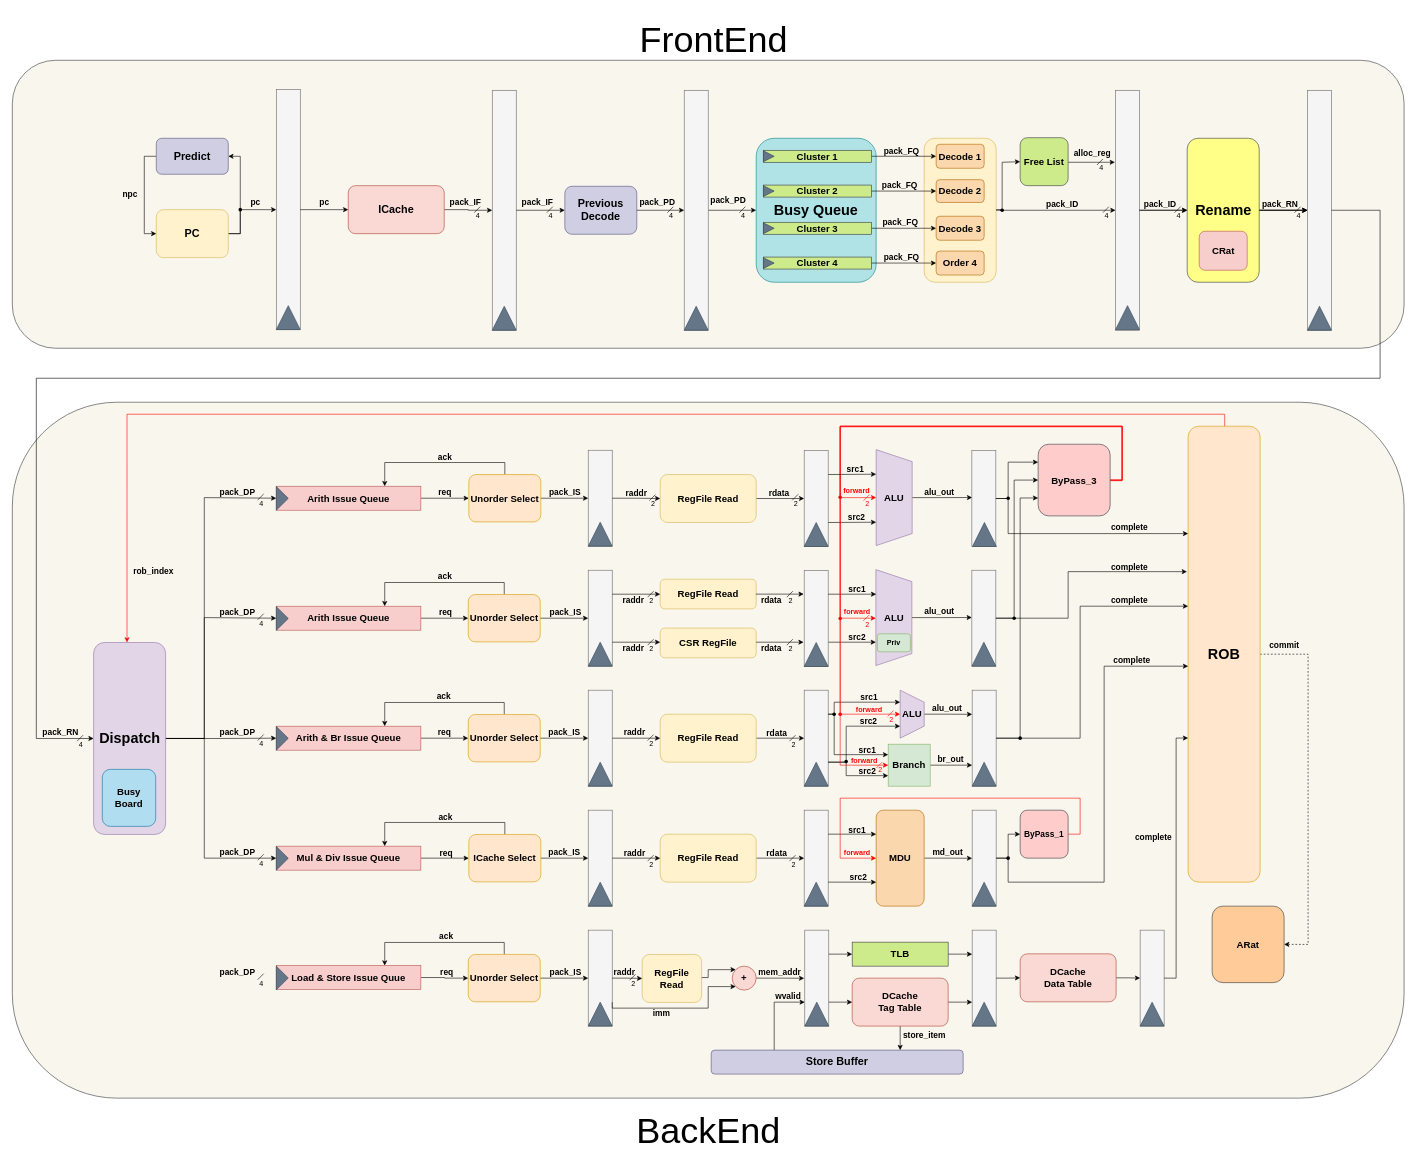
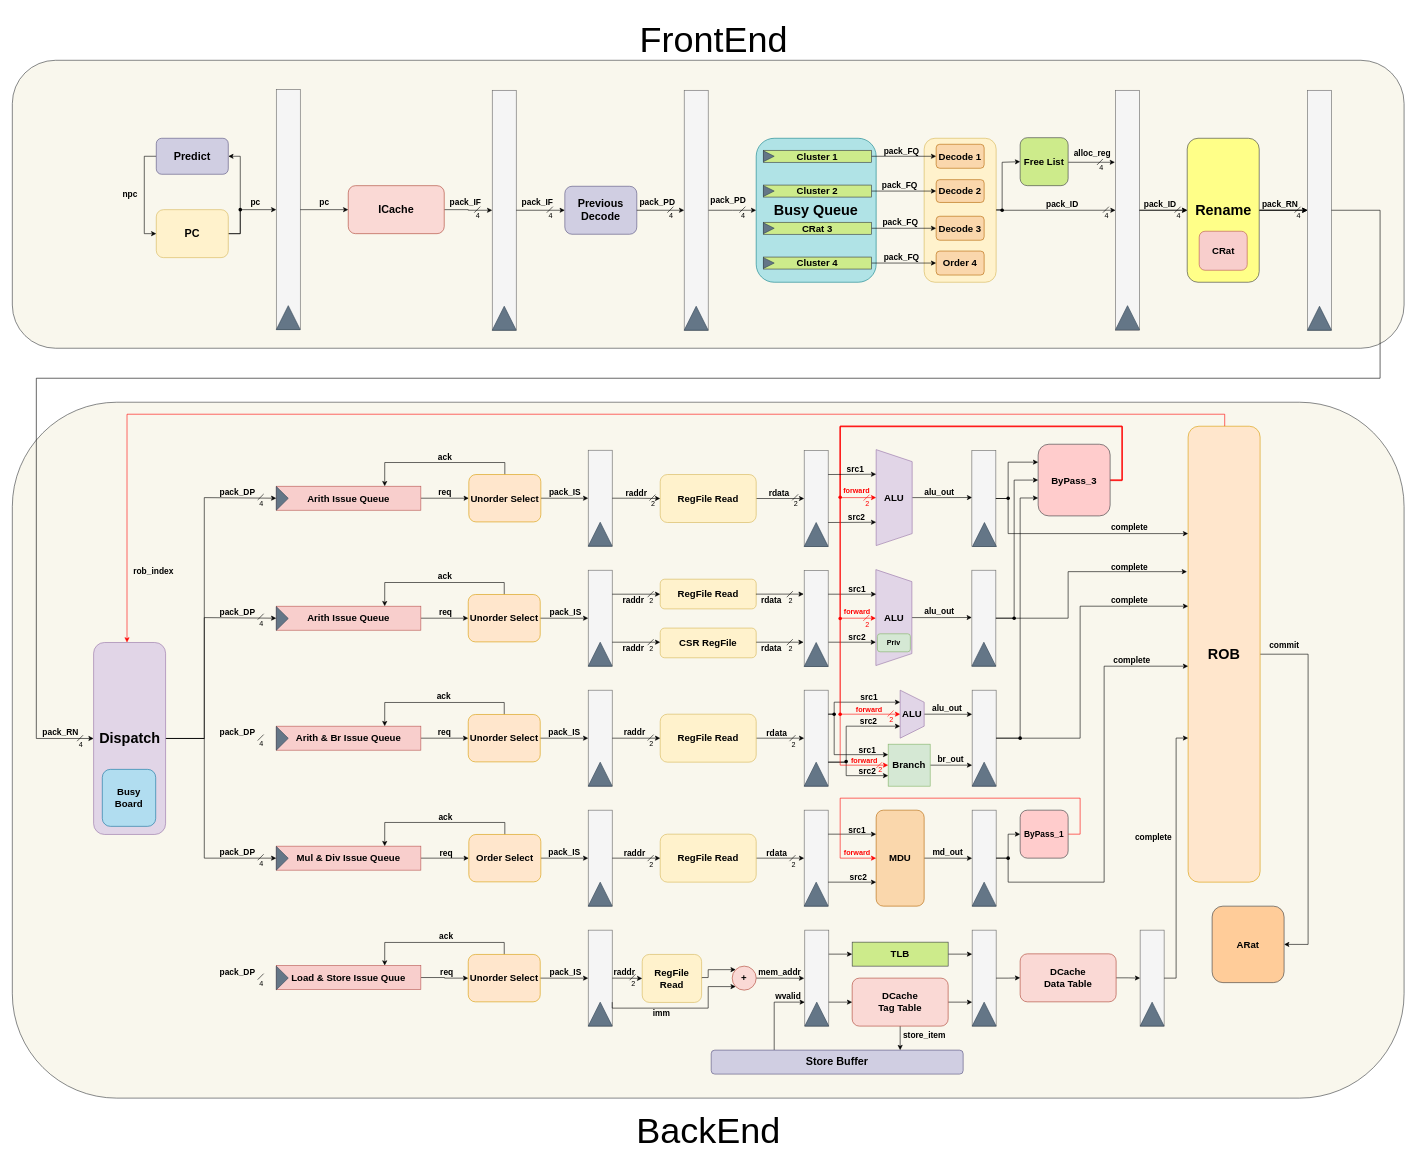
node "Cluster 3": label "Cluster 3" -> "CRat 3"
edge "Dispatch" -> "Arith & Br Issue Queue": removed
edge "ROB" -> "ARat": style dashed -> solid
node "ICache Select": label "ICache Select" -> "Order Select"
